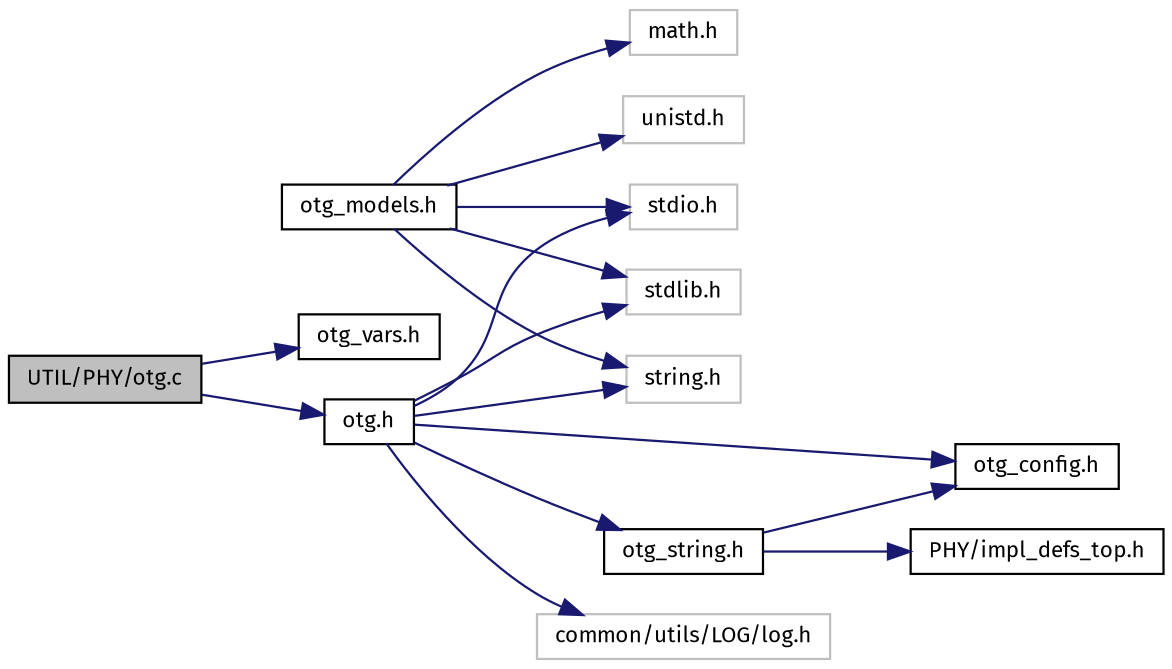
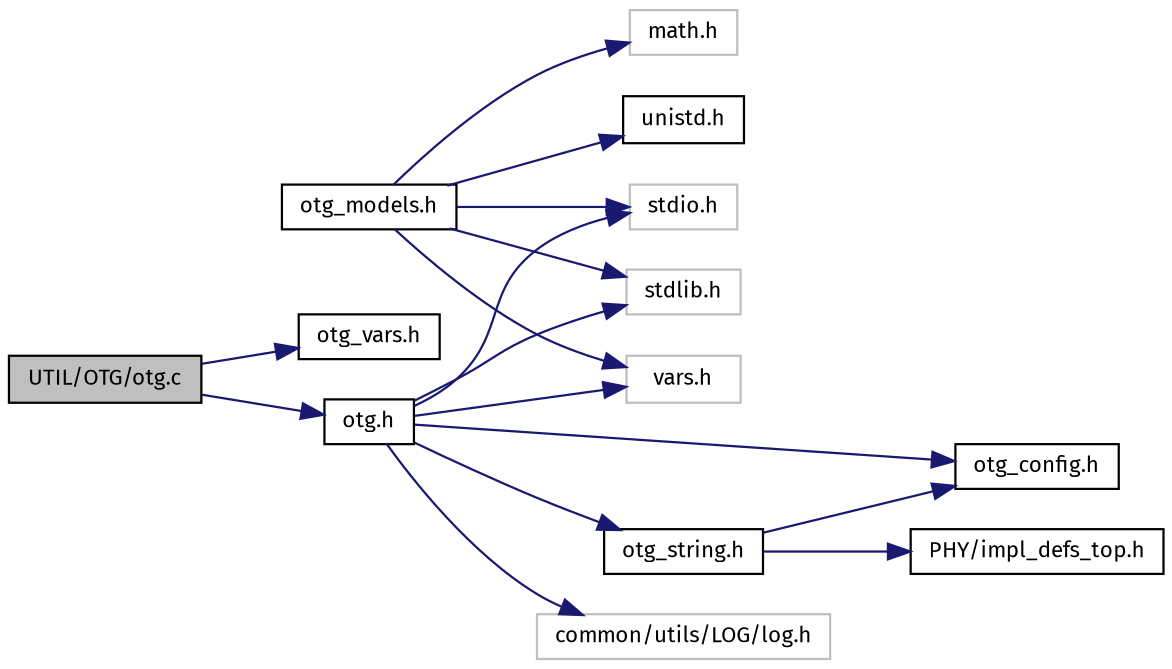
node "unistd.h": color grey75 -> black
node "UTIL/PHY/otg.c": label "UTIL/PHY/otg.c" -> "UTIL/OTG/otg.c"
node "string.h": label "string.h" -> "vars.h"
